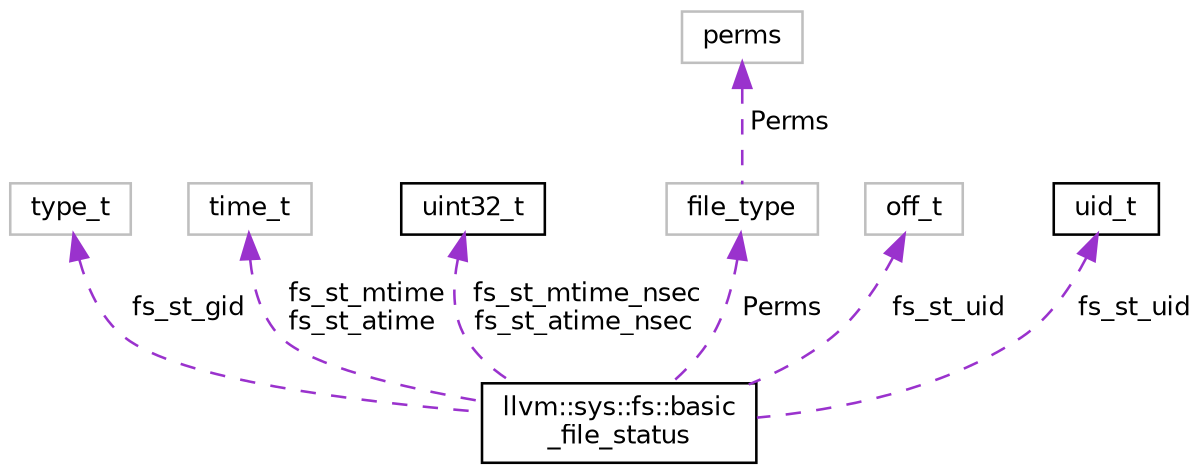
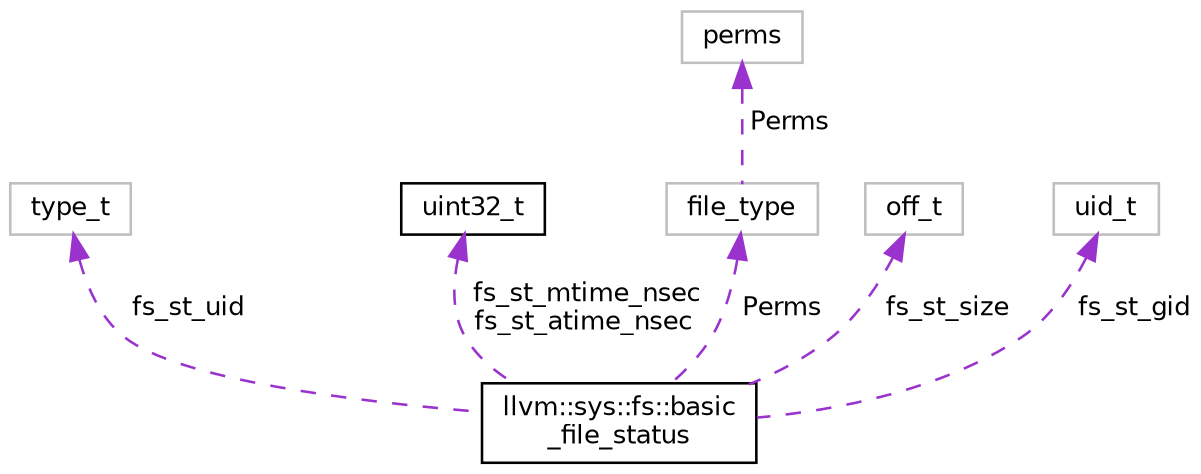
node "time_t": removed
node "uid_t": color black -> grey75
edge "llvm::sys::fs::basic _file_status" -> "type_t": label " fs_st_gid" -> " fs_st_uid"
edge "llvm::sys::fs::basic _file_status" -> "off_t": label " fs_st_uid" -> " fs_st_size"
edge "llvm::sys::fs::basic _file_status" -> "uid_t": label " fs_st_uid" -> " fs_st_gid"
